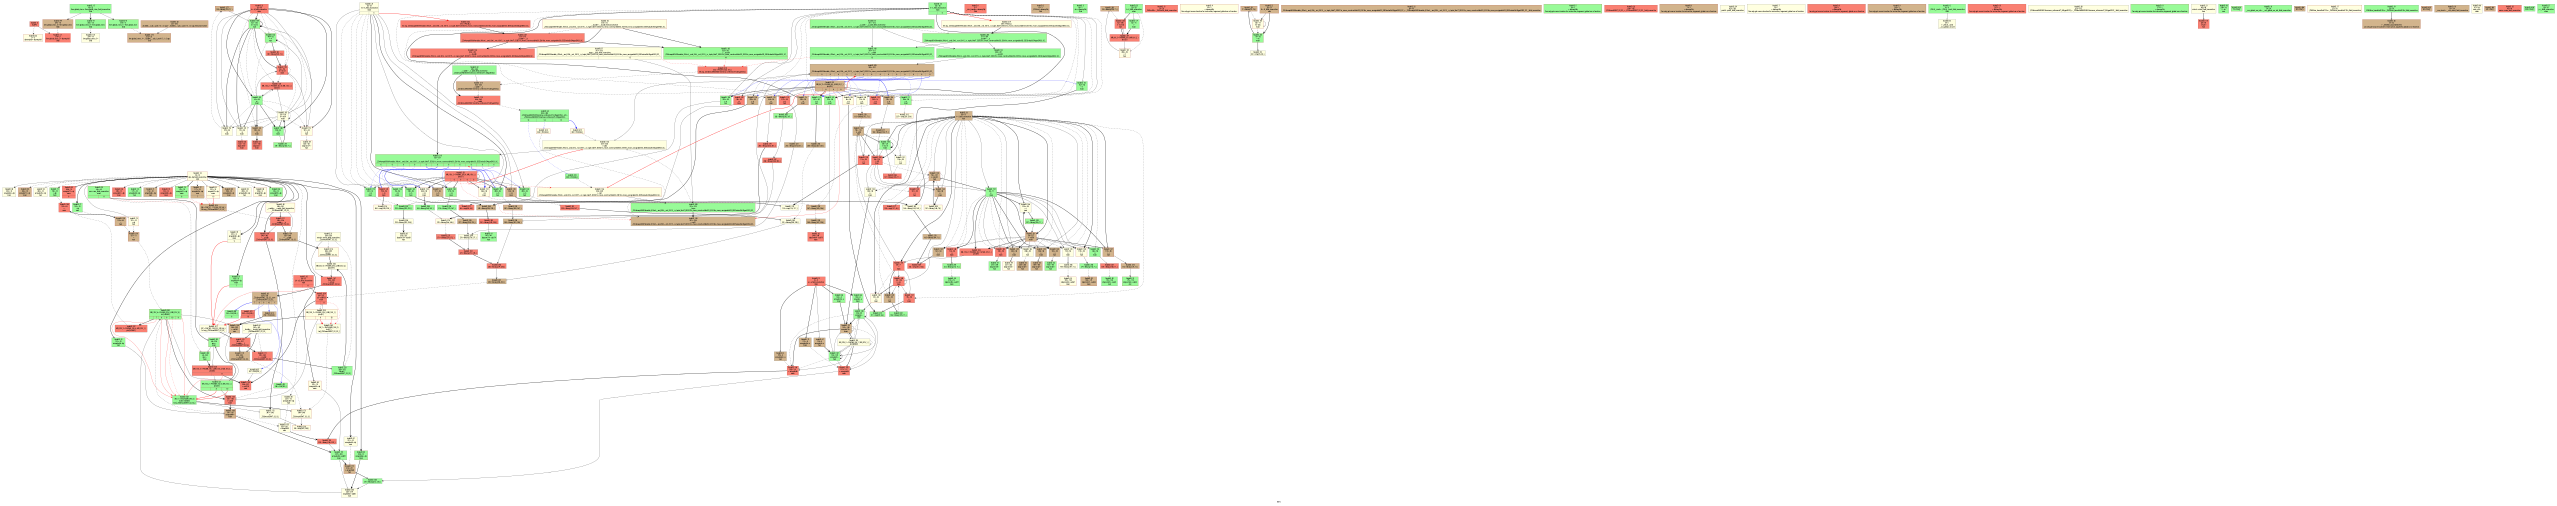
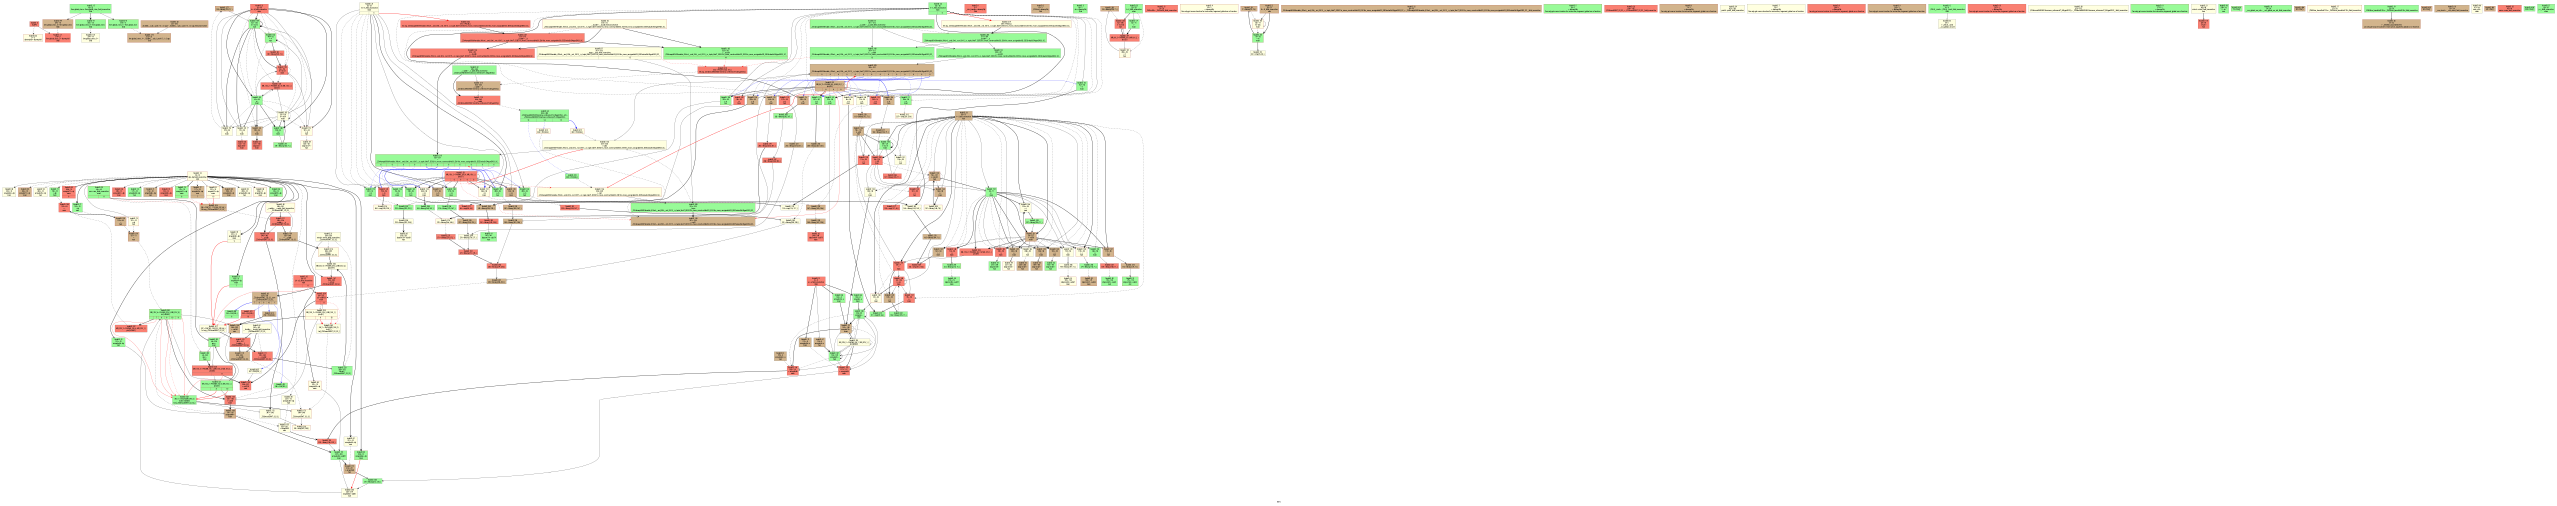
edge "NodeID: 13" -> "NodeID: 69": removed
edge "NodeID: 89" -> "NodeID: 200": color black -> red
